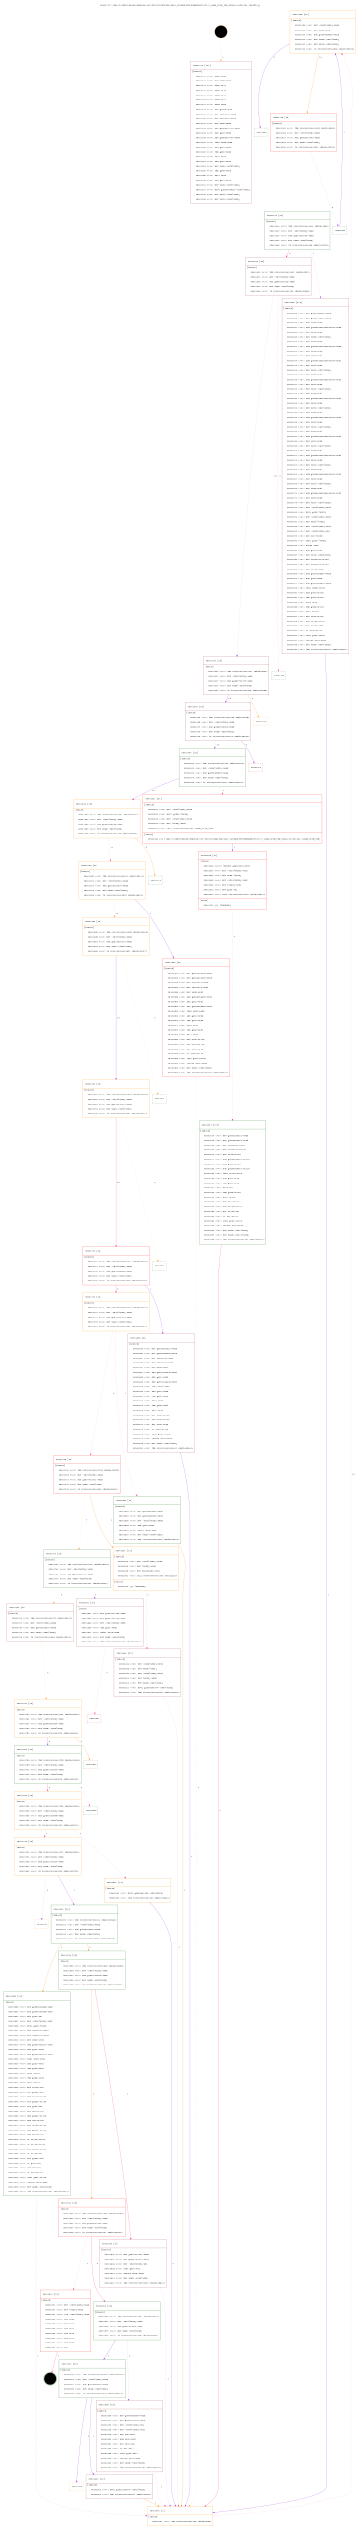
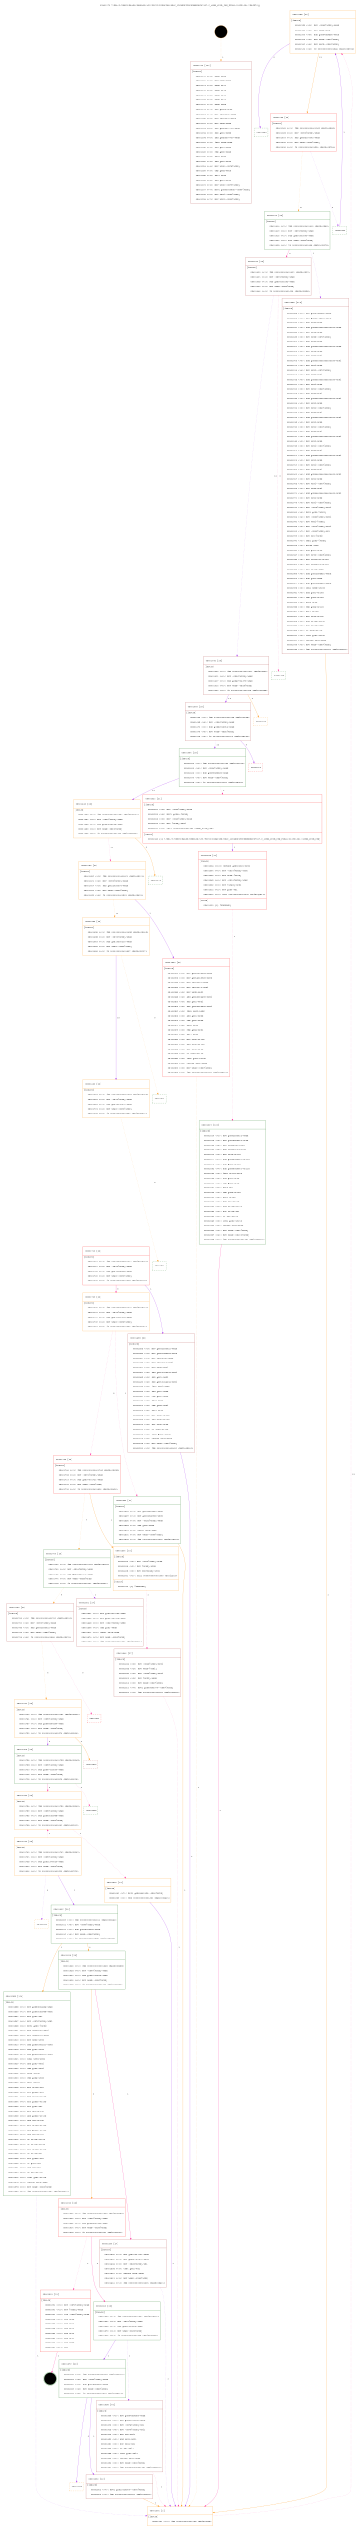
edge "0x4015f8 [28]" -> "0x401614 [28]": added, label "13"
edge "0x4016f4 [28]" -> "0x401710 [28]": removed, label "10"
edge "0x4018ea [278]" -> "0x401f85 [5]": color purple -> darkorange
edge "0x401a61 [27]" -> "0x401ee8": now "0x401780 [28]" -> "0x401ee8"
edge "0x4017d4 [28]" -> "0x4017f0 [28]": reversed
